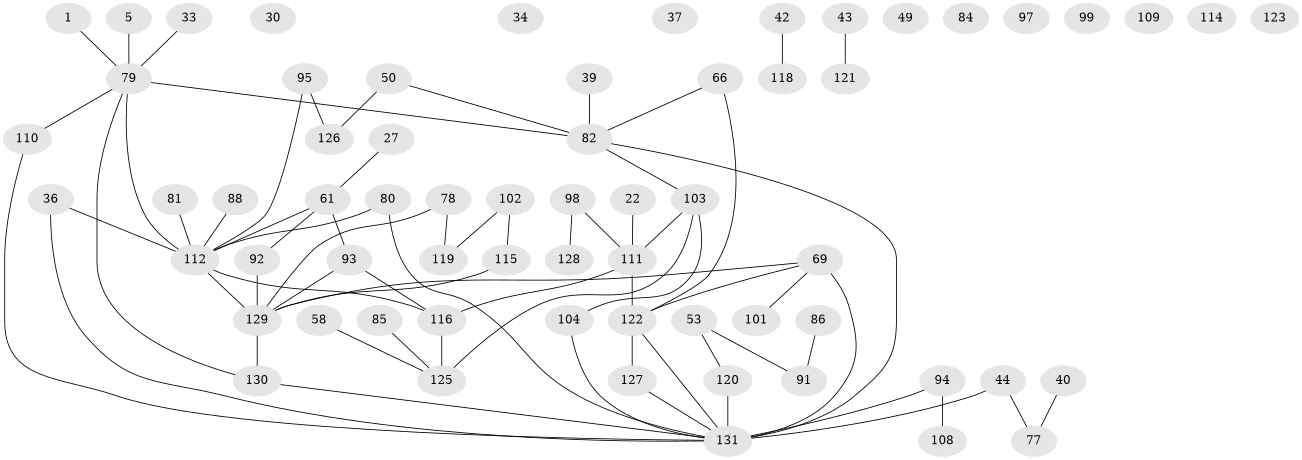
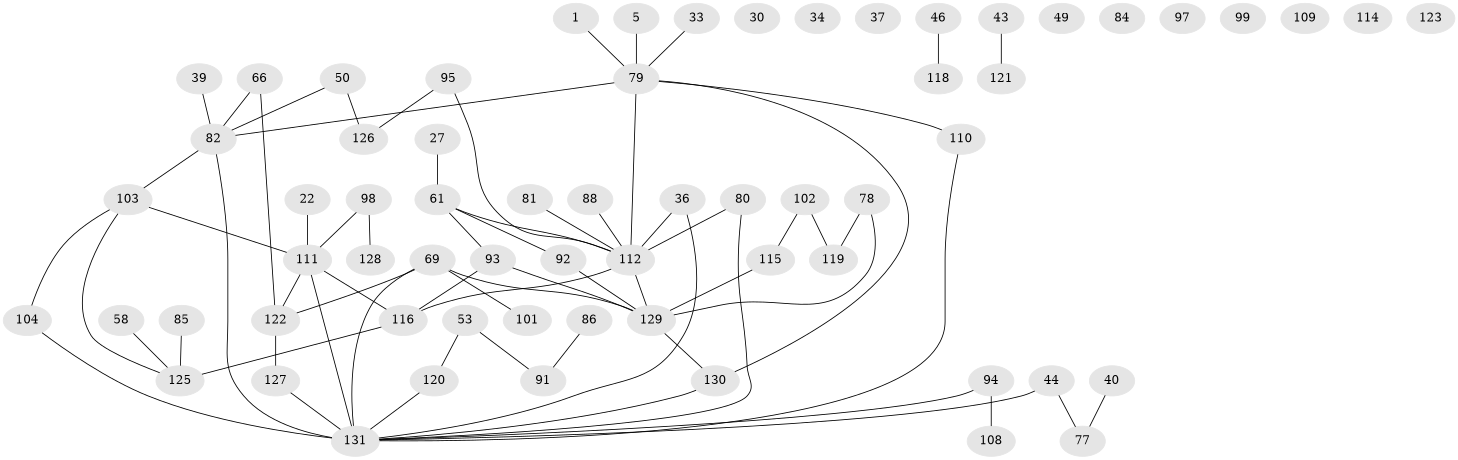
node "42": label "42" -> "46"
edge "122" -- "131": now "111" -- "131"
